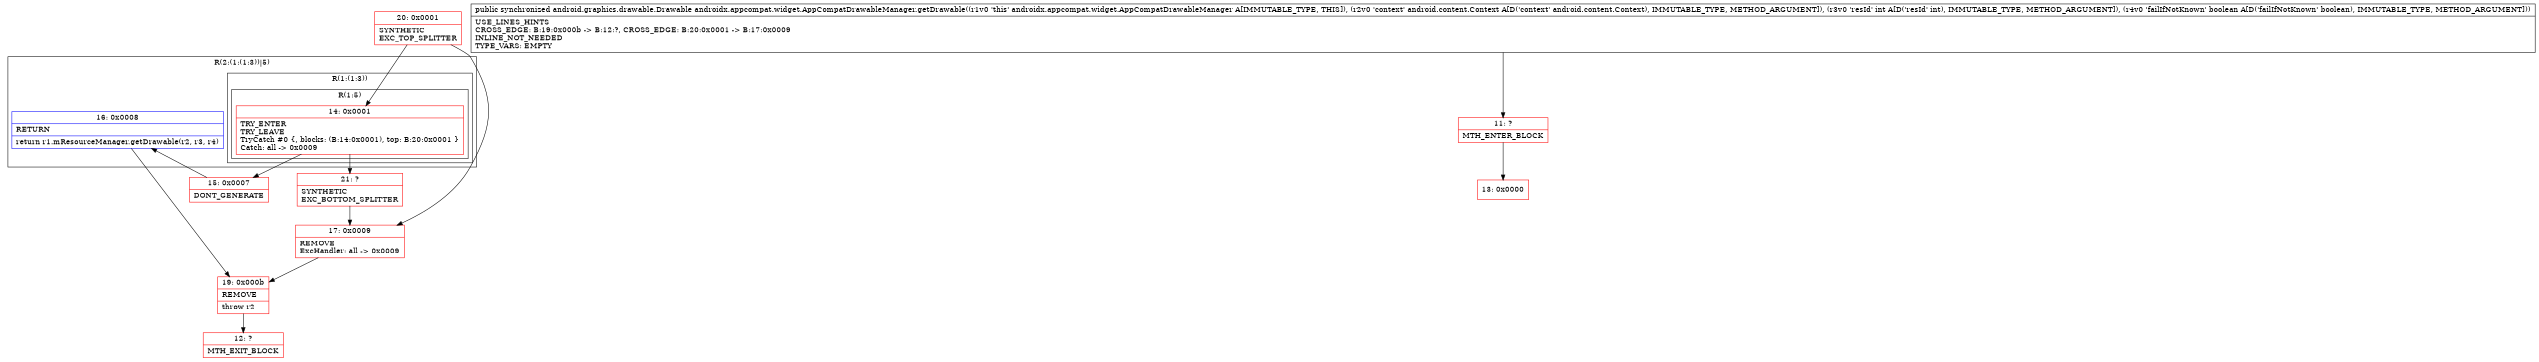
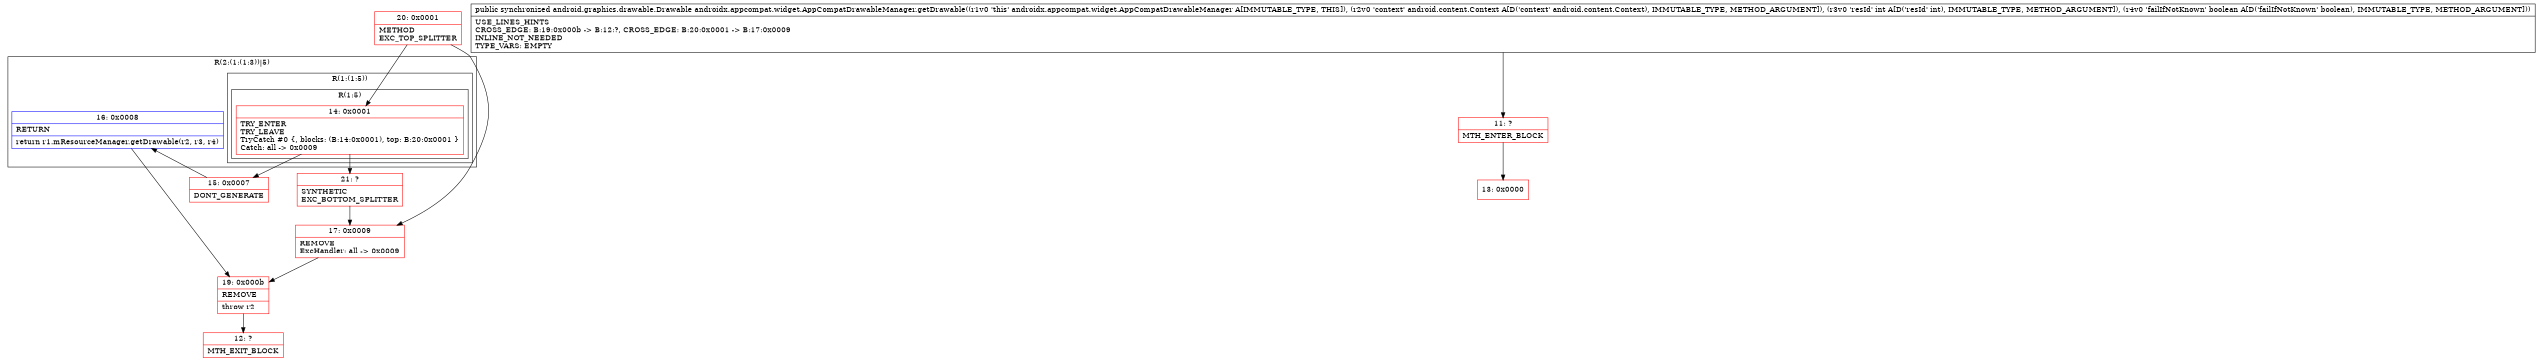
node "20: 0x0001": text "SYNTHETIC" -> "METHOD"
cluster "R(1:(1:3))": label "R(1:(1:3))" -> "R(1:(1:5))"
